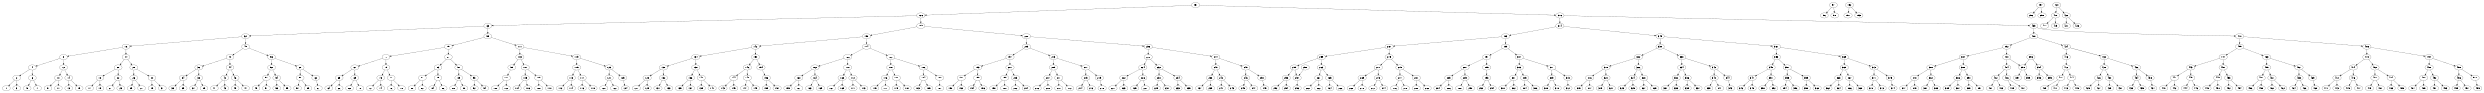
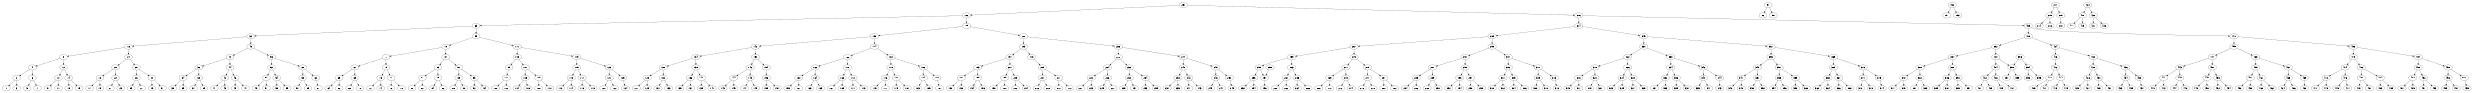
edge "213" -> "217": removed
edge "295" -> "297": added
